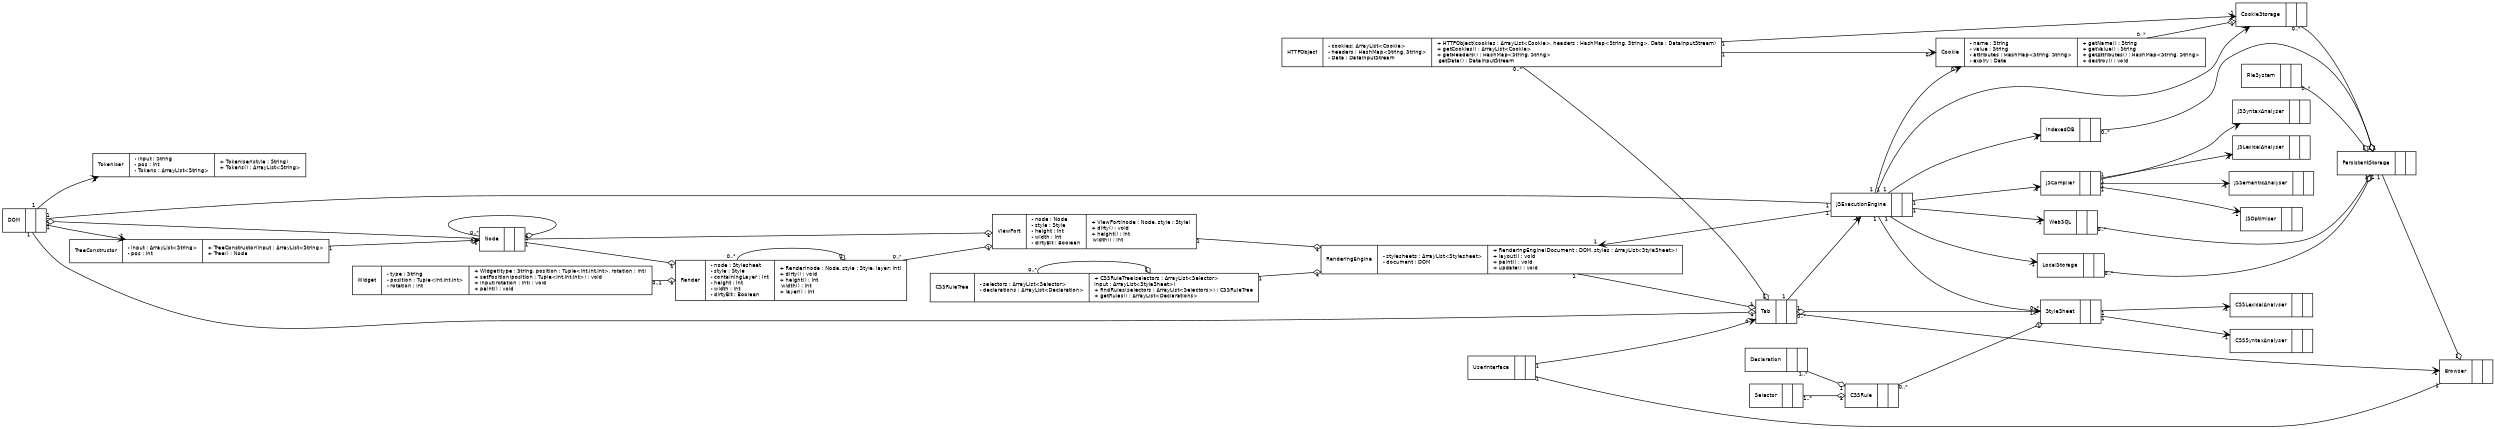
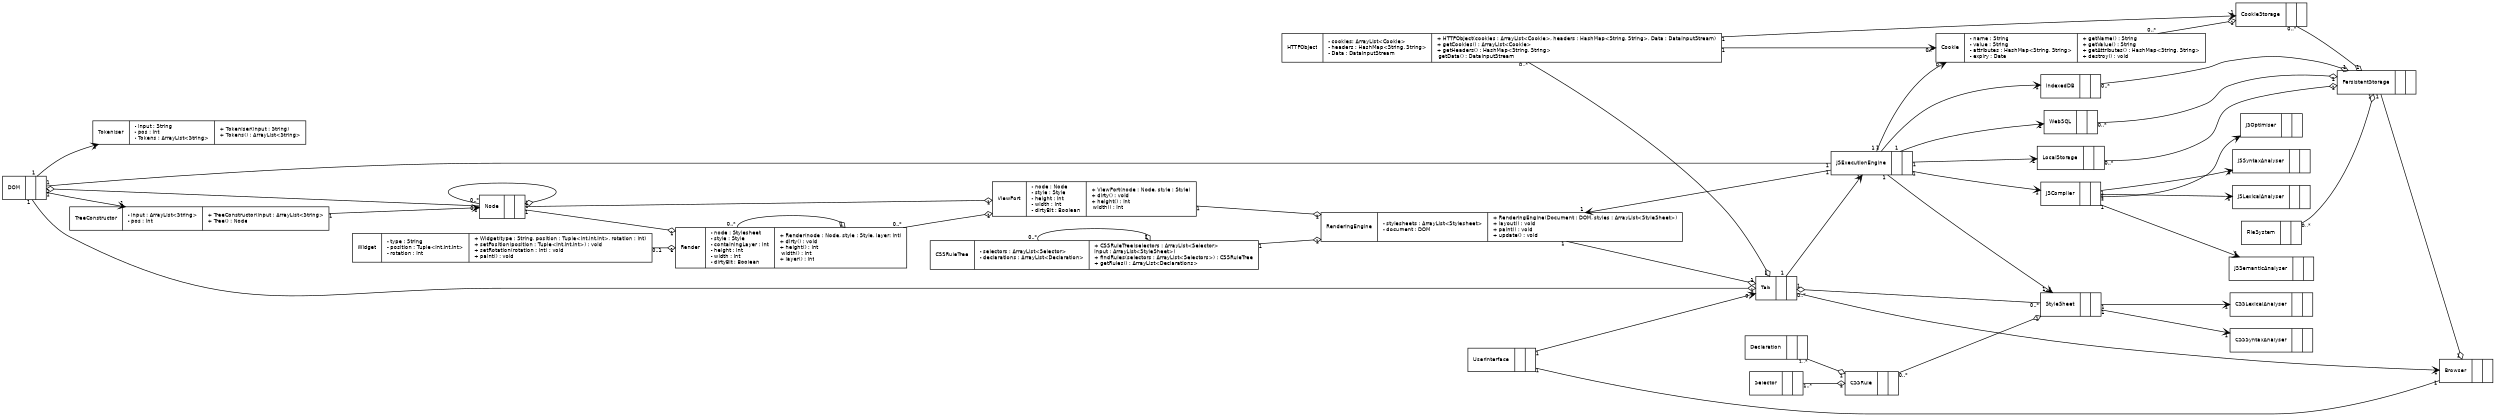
edge "JSExecutionEngine" -> "CookieStorage": removed
node "Tokeniser": text "+ Tokeniser(style : String)" -> "+ Tokeniser(input : String)"
node "Widget": text "+ input(rotation : Int) : void" -> "+ setRotation(rotation : Int) : void"
